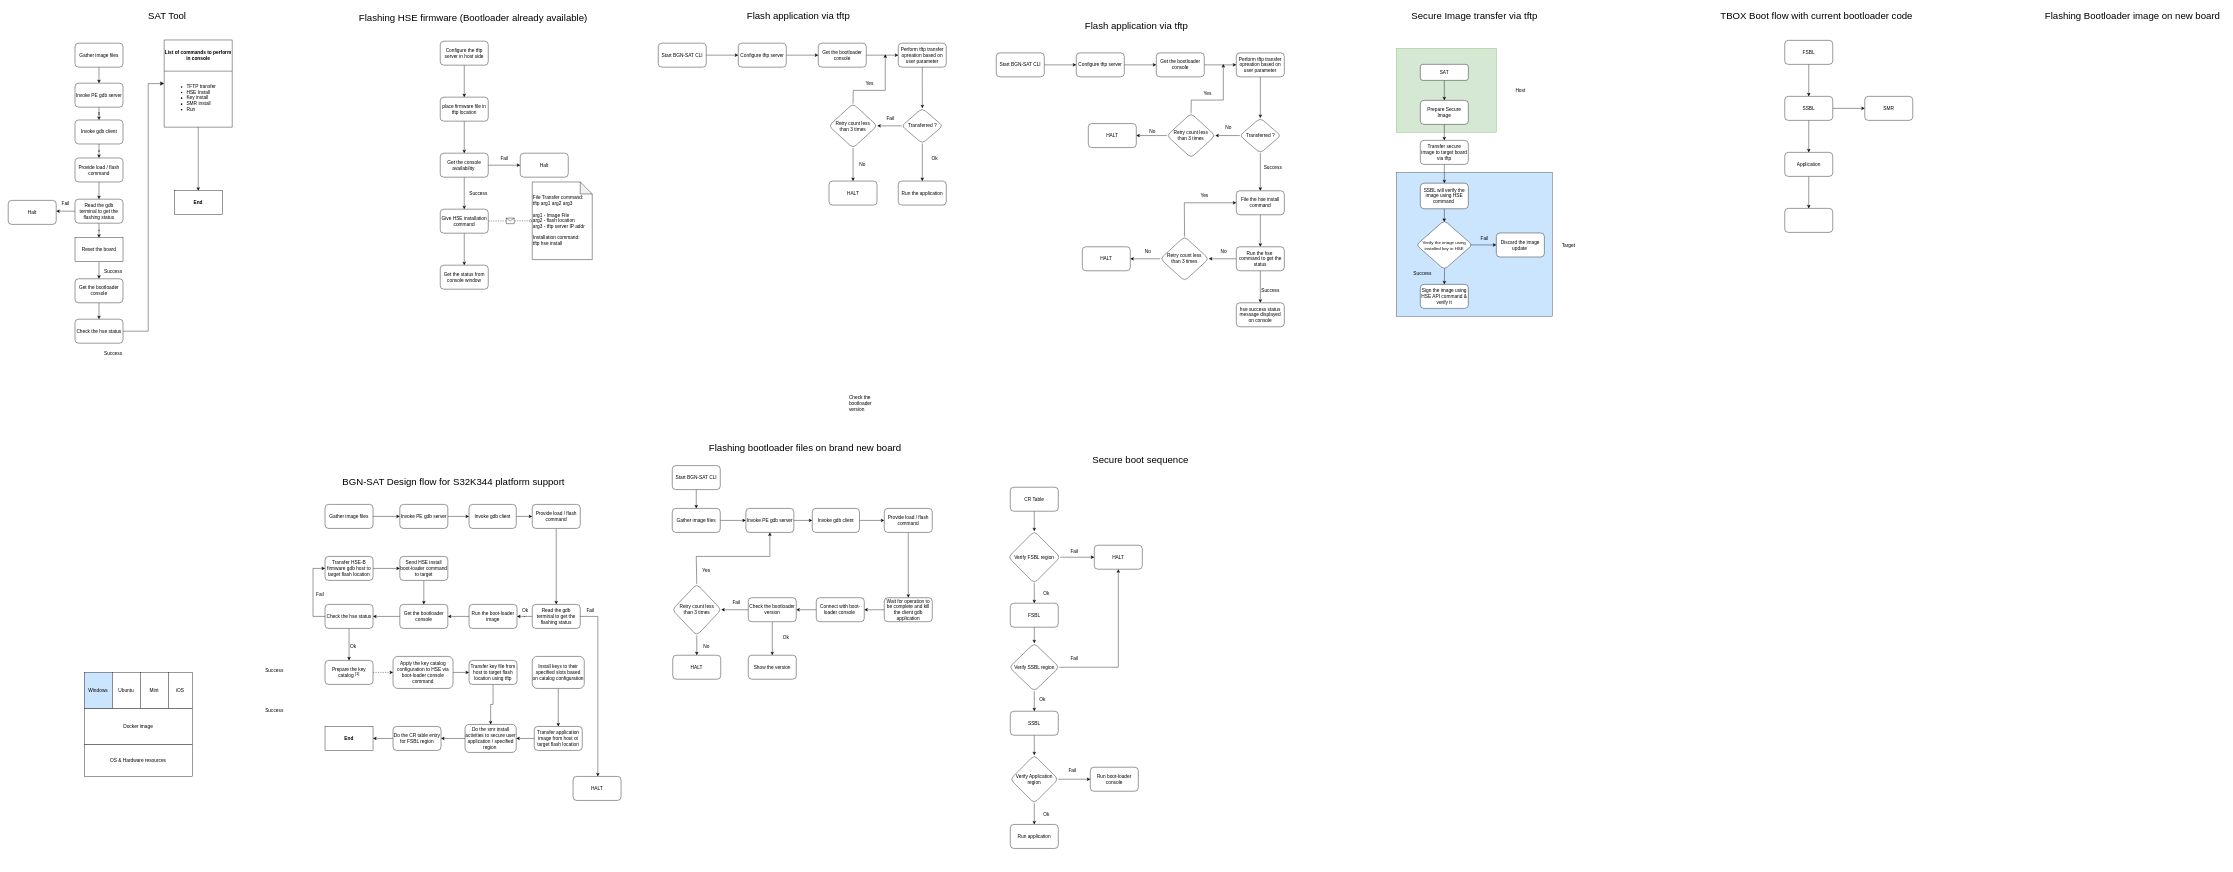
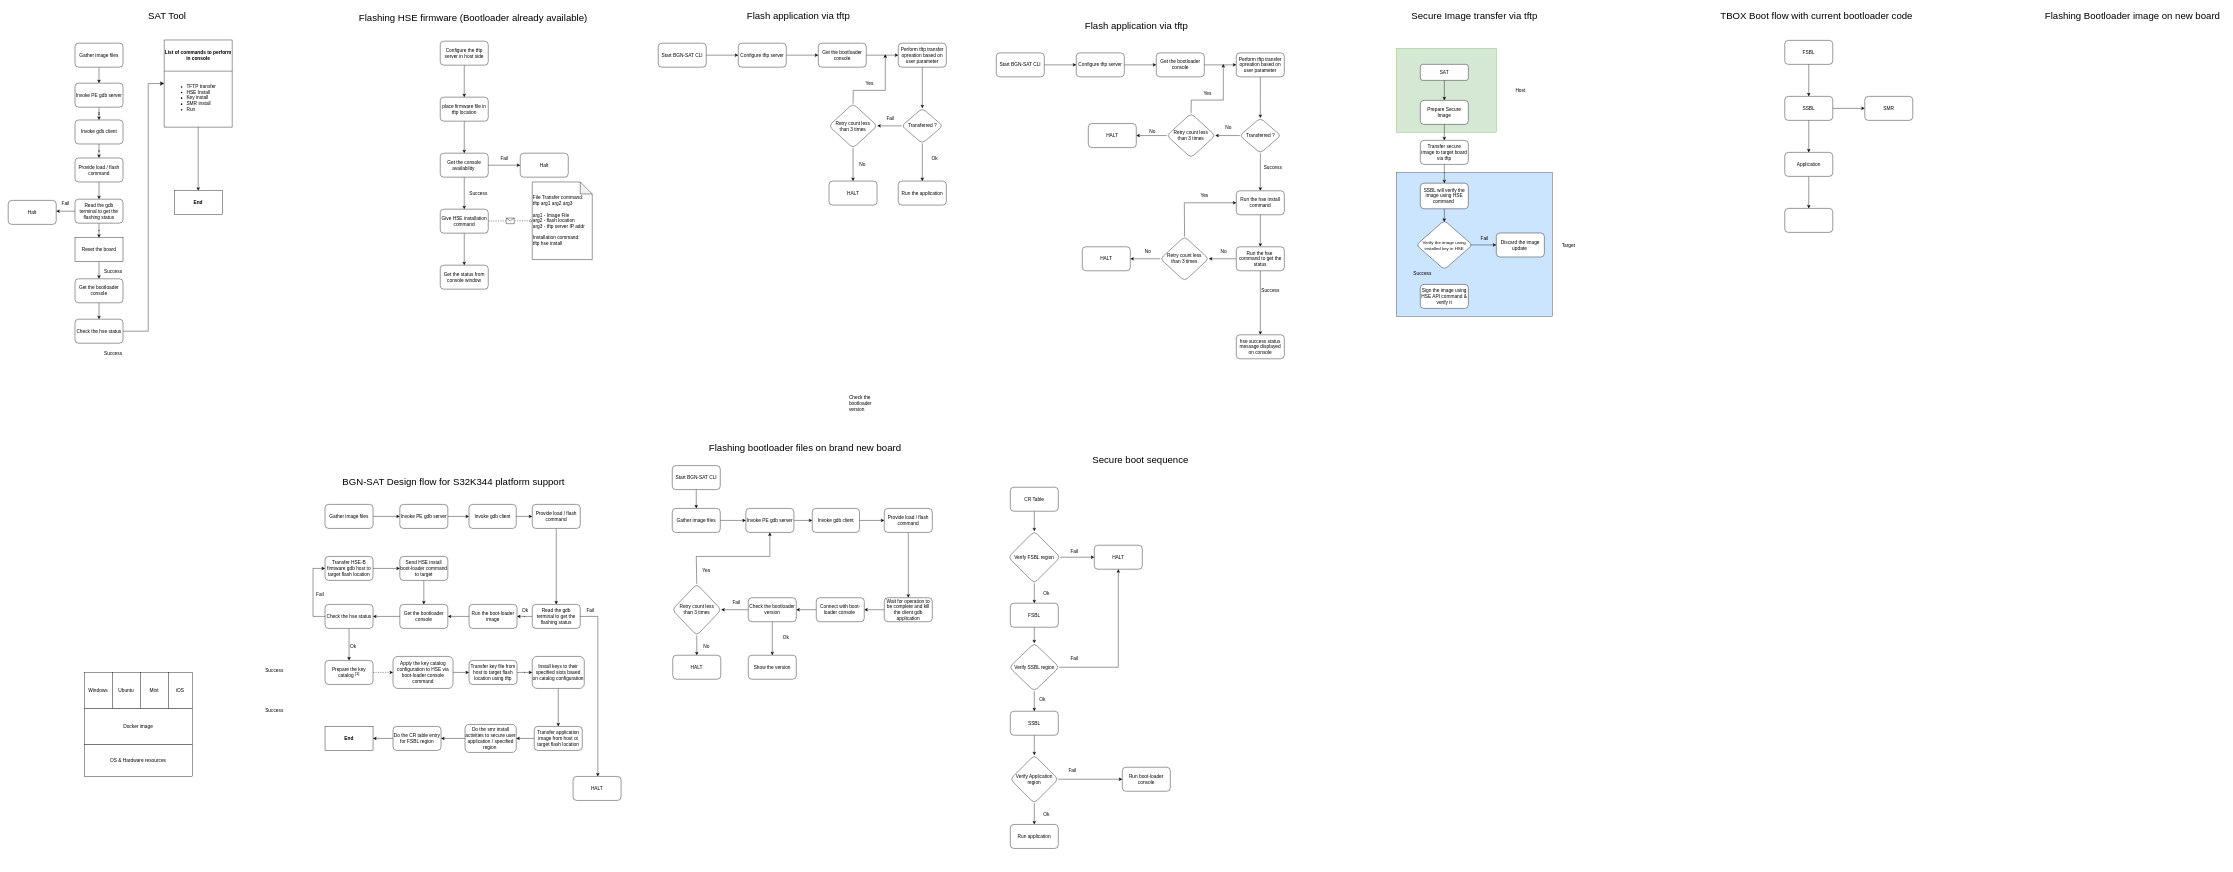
node "File the hse install command": label "File the hse install command" -> "Run the hse install command"
edge "Verify the image using installed key in HSE" -> "Sign the image using HSE API command & verify it": removed
node "hse success status message displayed on console": moved (1260, 315) -> (1260, 347)
node "Windows": fillcolor #cce5ff -> #ffffff
edge "Transfer key file from host to target flash location using tftp" -> "Do the smr install activities to secure user application / specified region": now "Transfer key file from host to target flash location using tftp" -> "Install keys to their specified slots based on catalog configuration"
node "Run boot-loader console": moved (1114, 779) -> (1146, 779)
